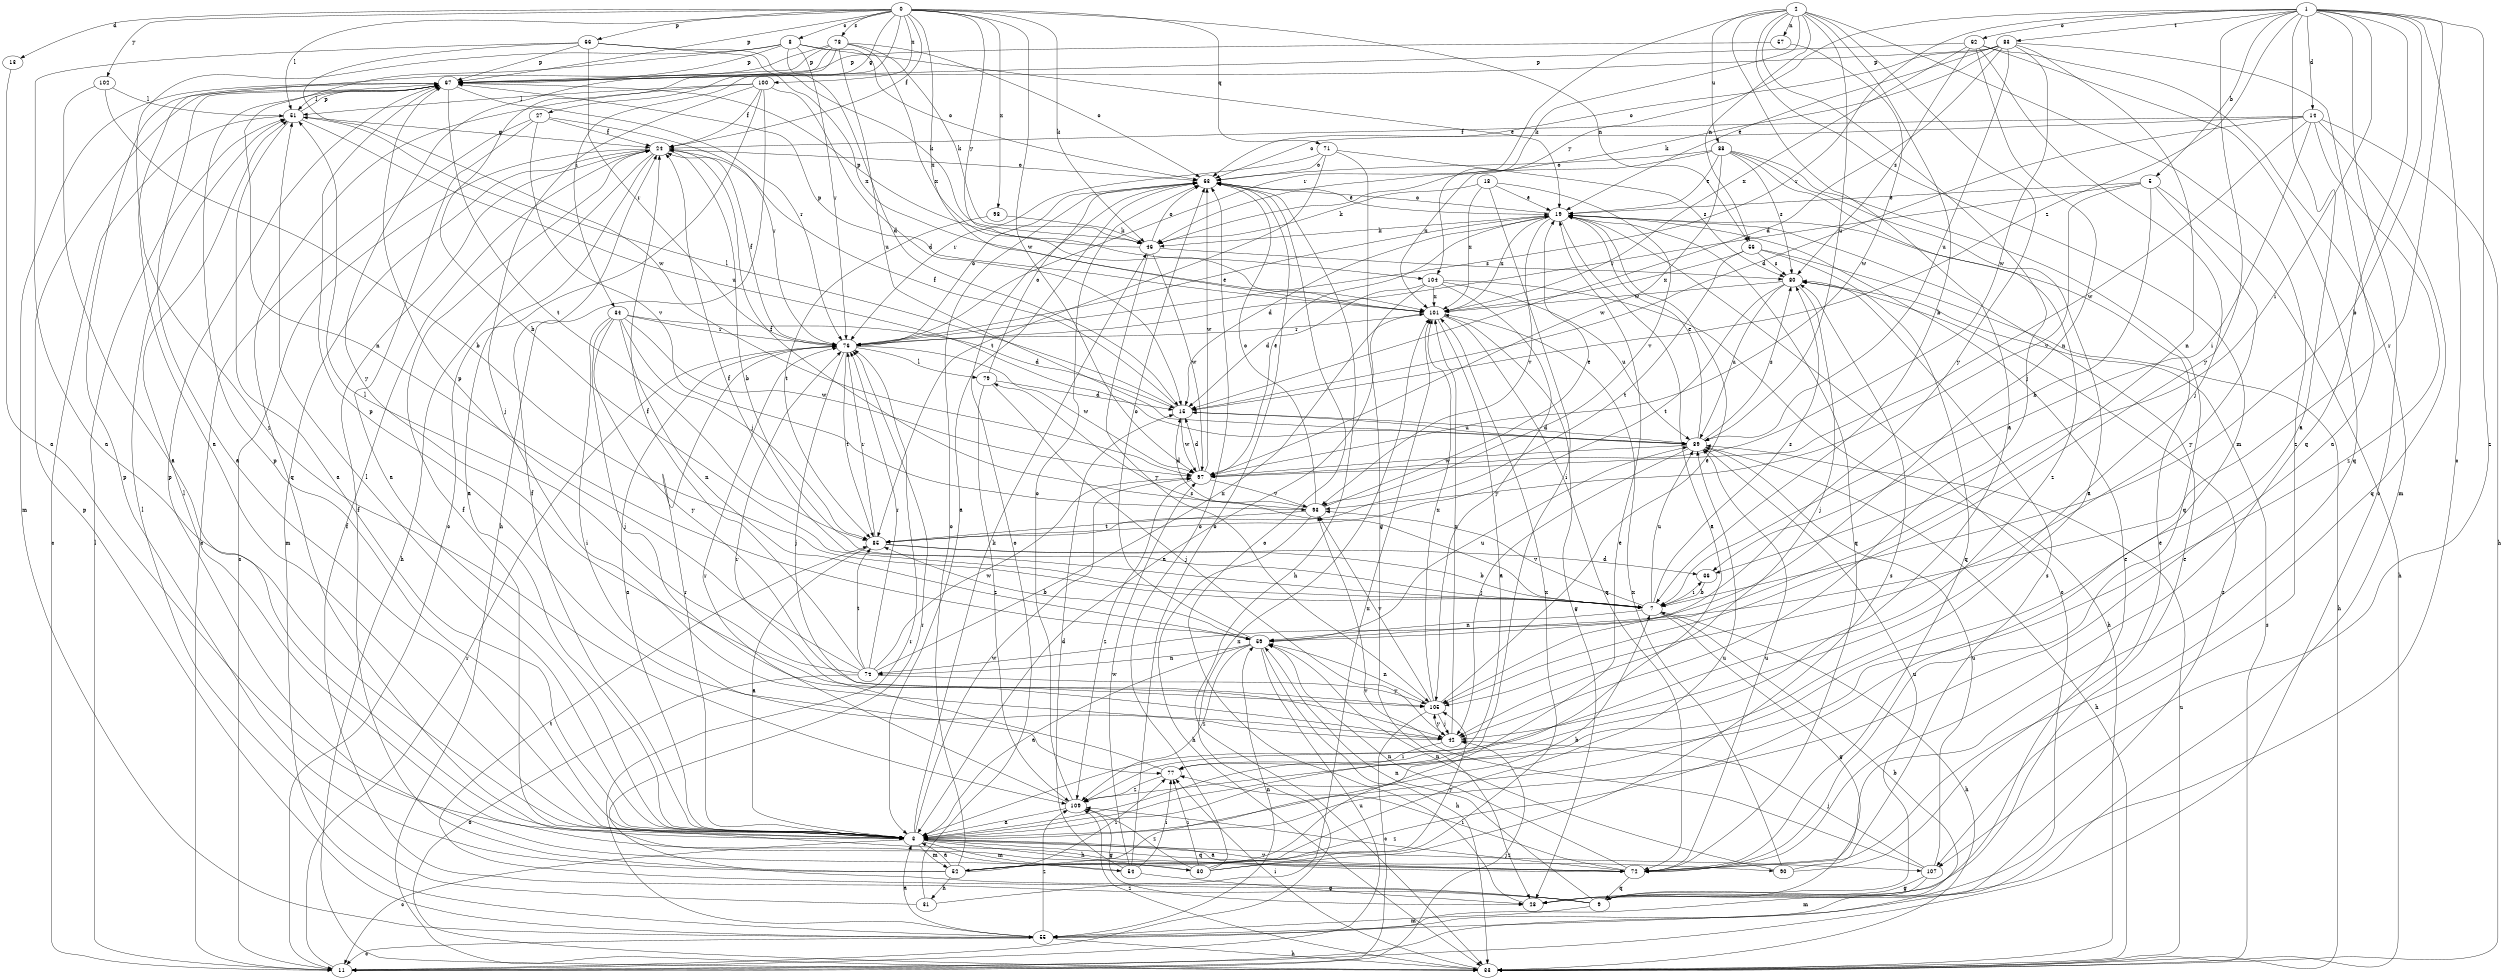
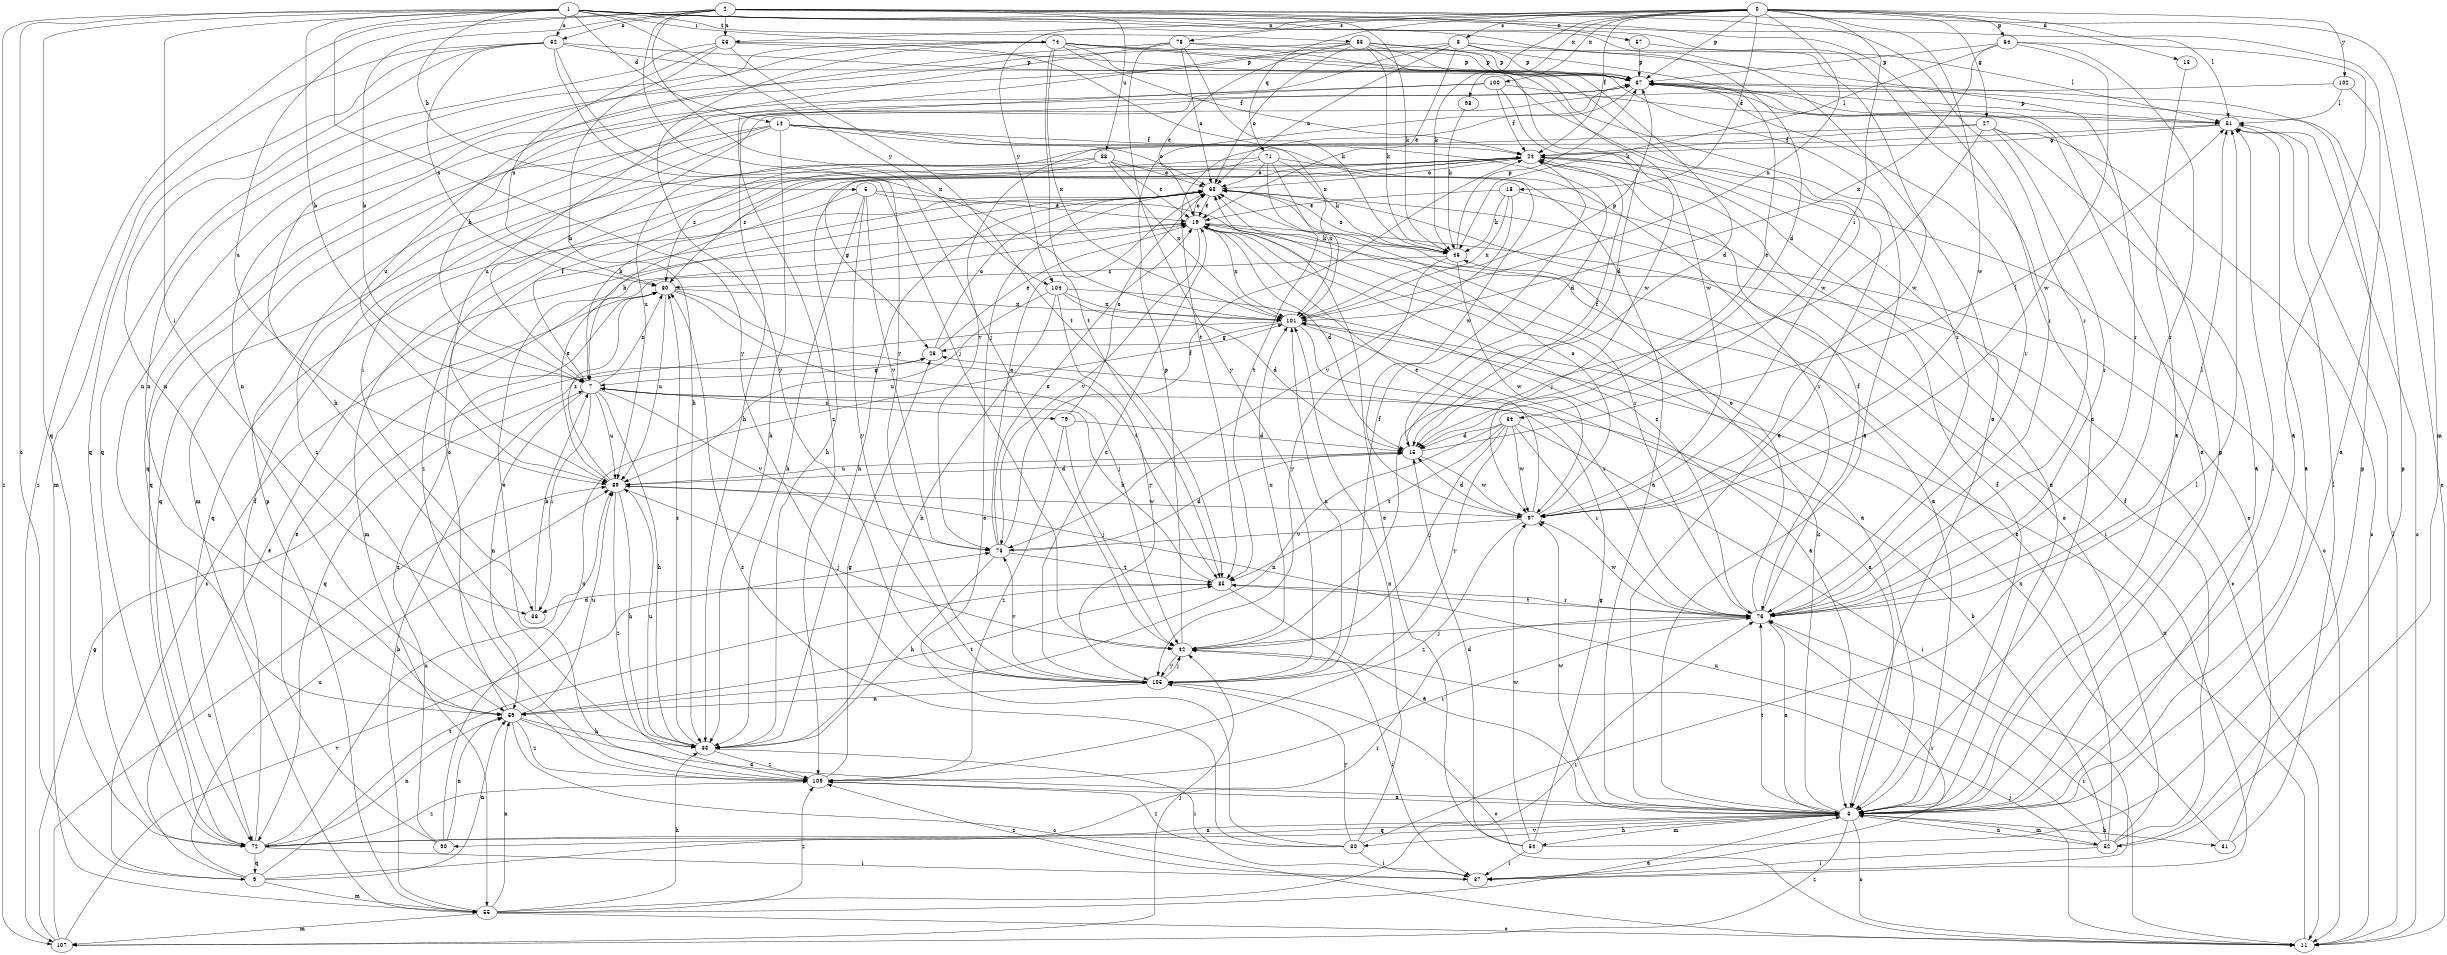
edge "2" -> "62": added, label "o"
node "66": label "66" -> "64"
edge "56" -> "67": added, label "p"
edge "0" -> "18": added, label "e"
edge "1" -> "15": label "z" -> "d"
edge "71" -> "46": added, label "k"
edge "8" -> "15": label "d" -> "e"
edge "78" -> "101": now "71" -> "101"
edge "80" -> "101": label "w" -> "x"
edge "97" -> "63": label "w" -> "o"
edge "98" -> "85": removed, label "t"
edge "88" -> "97": now "62" -> "97"
edge "76" -> "79": now "76" -> "51"
edge "34" -> "85": label "j" -> "t"
edge "100" -> "11": removed, label "c"
node "93": label "93" -> "73"
edge "19" -> "72": now "63" -> "72"
edge "3" -> "76": label "r" -> "t"
edge "59" -> "85": label "b" -> "t"
edge "100" -> "42": now "27" -> "42"
edge "59" -> "74": reversed
edge "89" -> "109": added, label "z"
node "77": label "77" -> "37"
edge "59" -> "11": label "u" -> "c"
edge "74" -> "33": label "o" -> "h"
edge "7" -> "28": reversed
edge "9" -> "24": now "105" -> "24"
edge "52" -> "31": now "3" -> "31"
edge "107" -> "55": reversed
